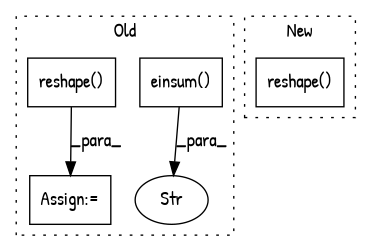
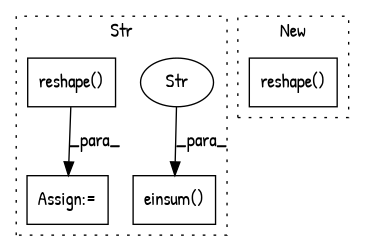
cluster "Old": label "Old" -> "Str"
edge "einsum()" -> "Str": reversed
